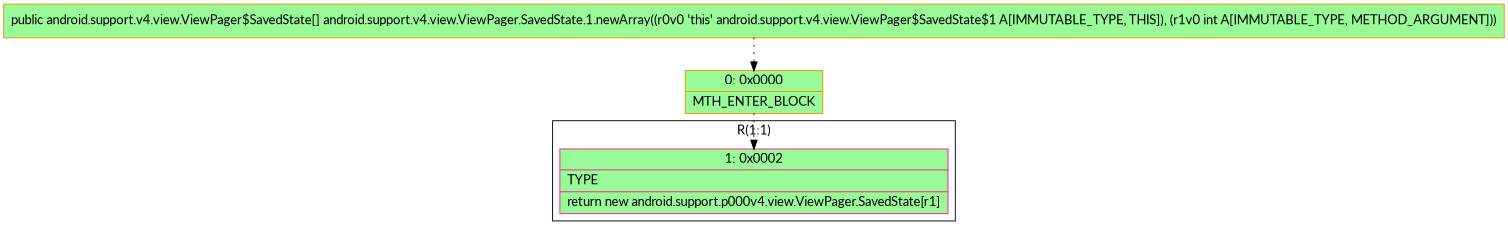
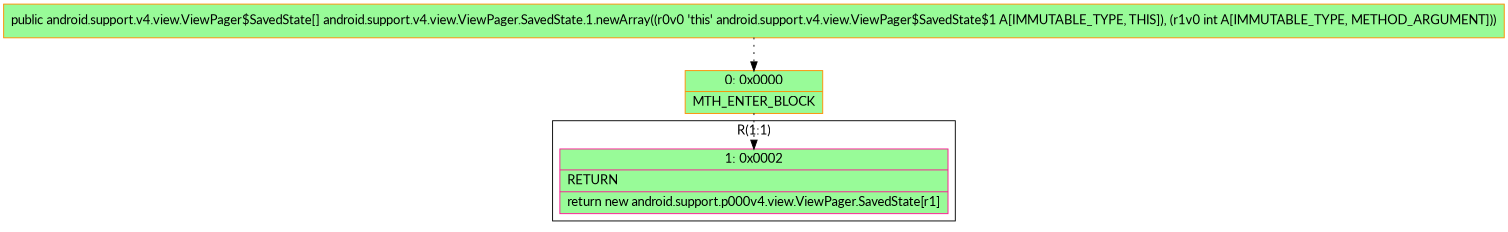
node "1: 0x0002": text "TYPE" -> "RETURN"
